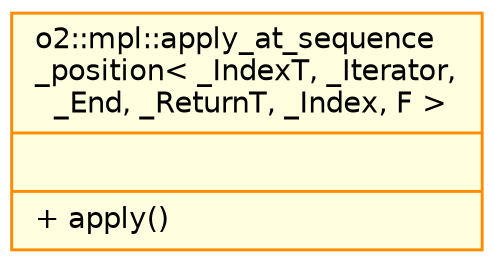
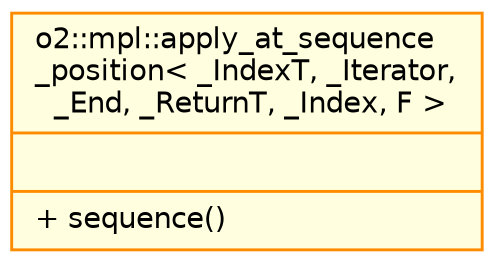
node "o2::mpl::apply_at_sequence": text "+ apply()" -> "+ sequence()"
